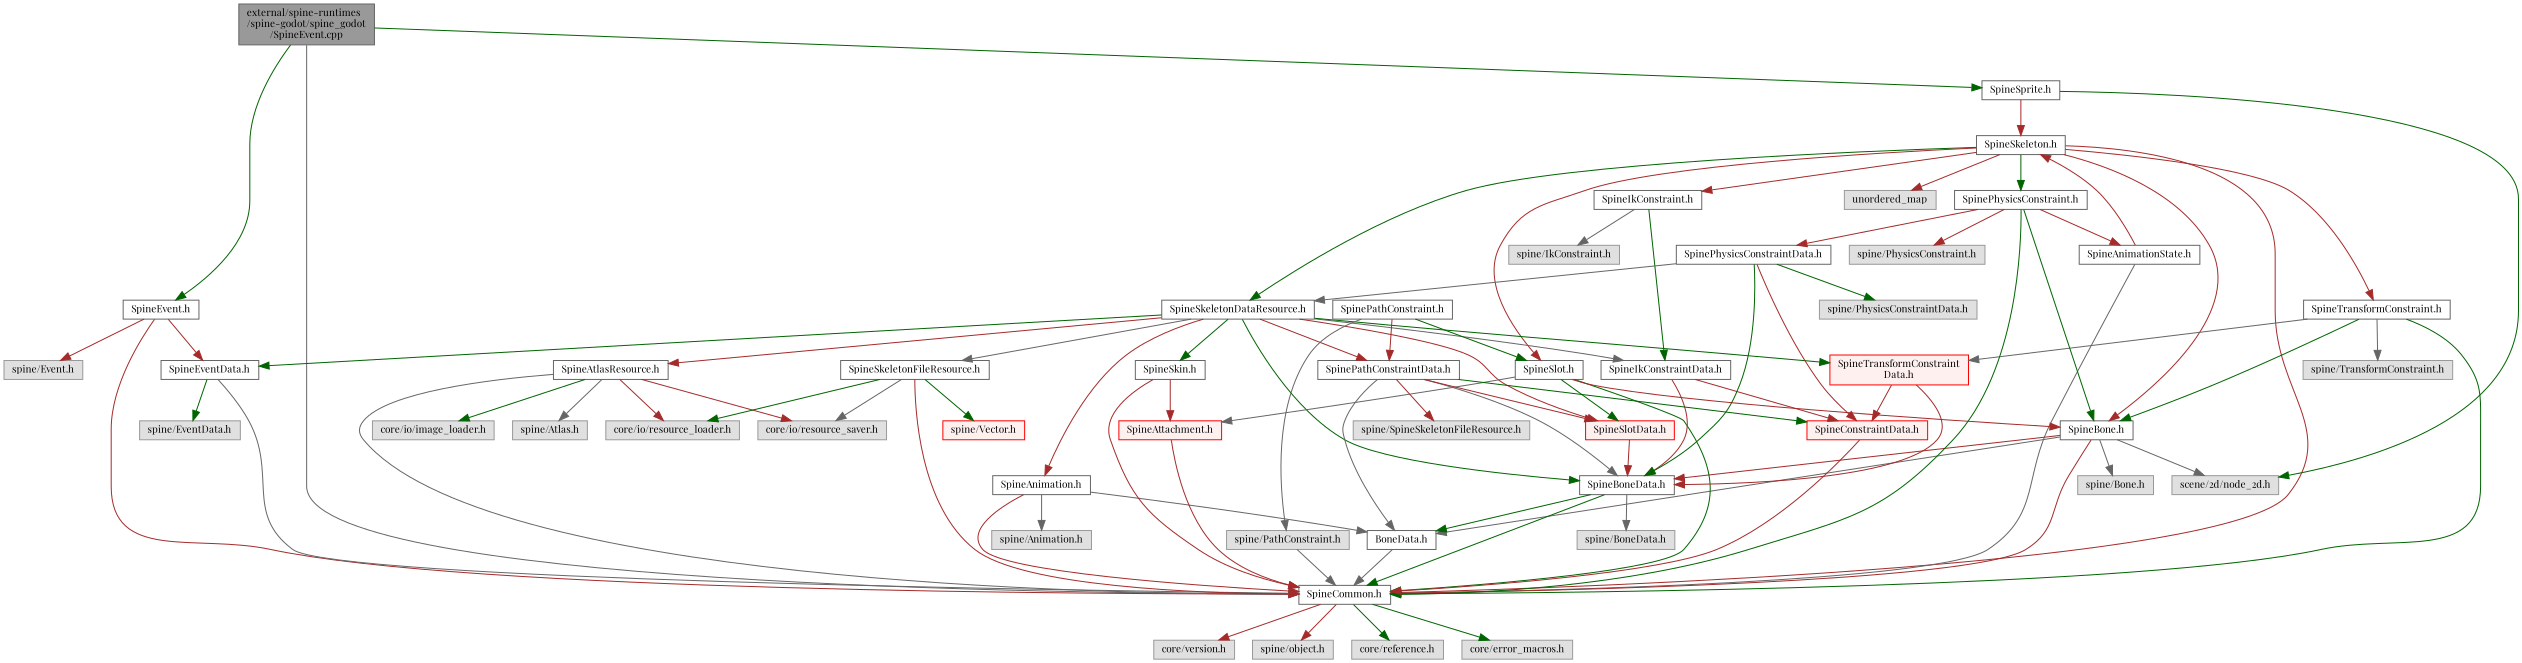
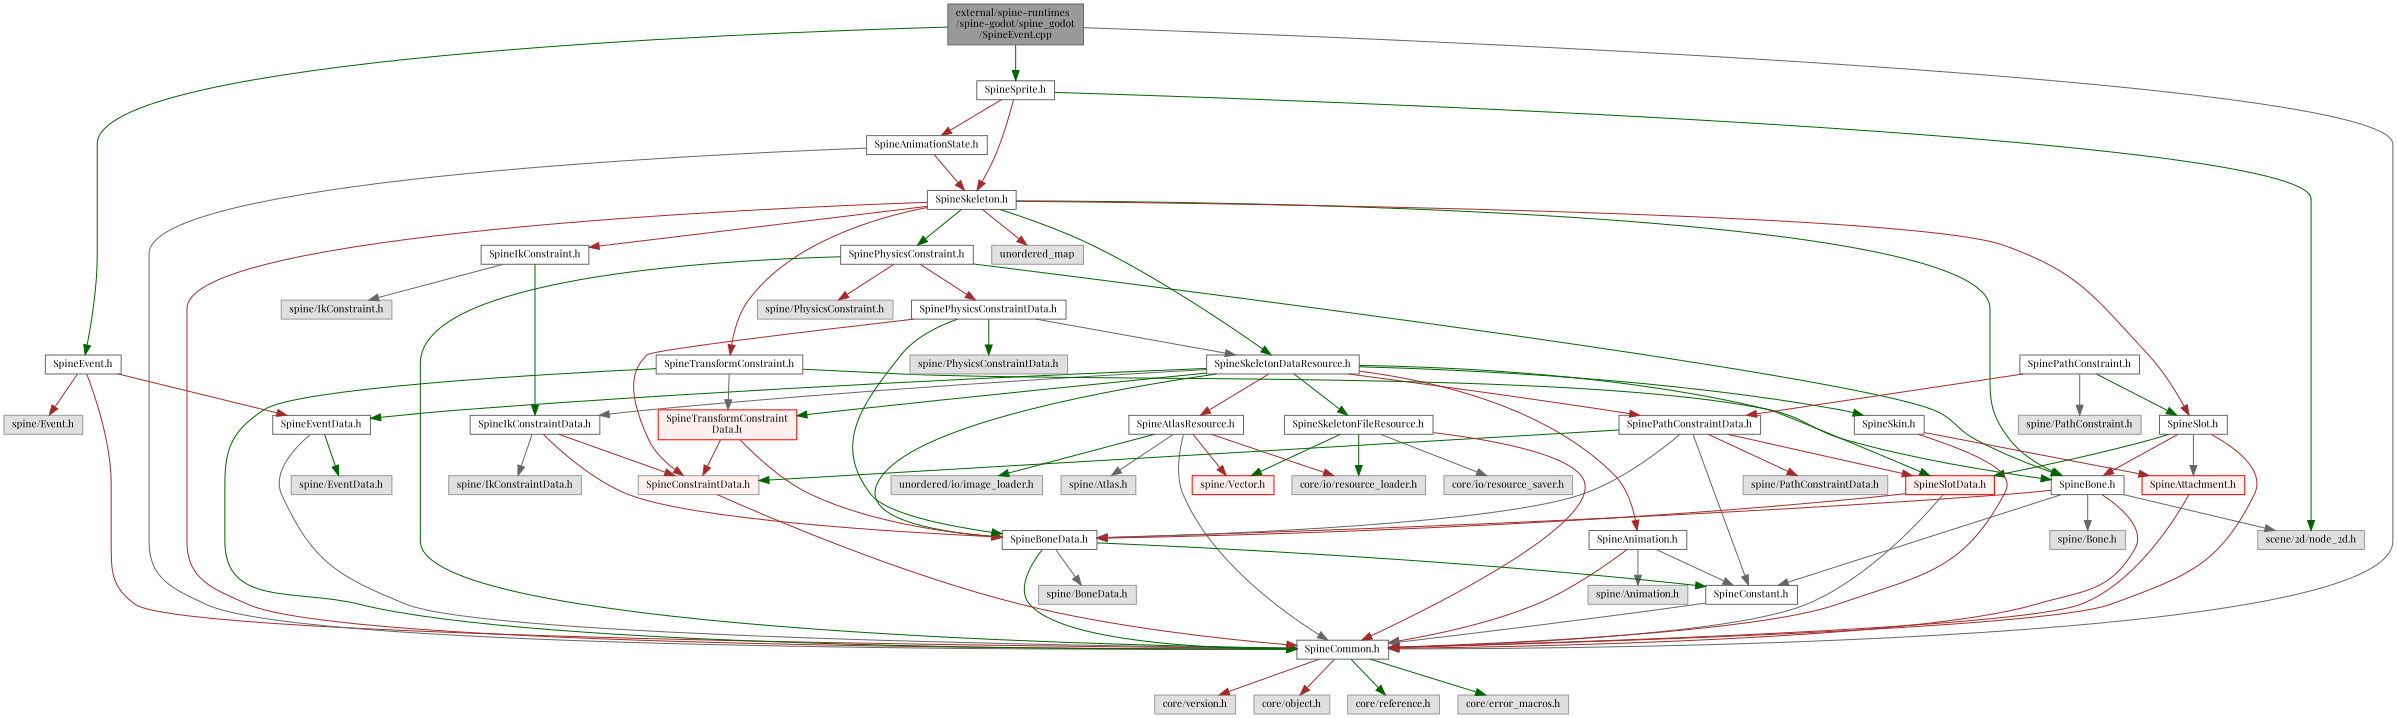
edge "SpinePhysicsConstraint.h" -> "SpineAnimationState.h": now "SpineSprite.h" -> "SpineAnimationState.h"
edge "SpineSkeleton.h" -> "SpineBone.h": color brown -> darkgreen
edge "SpineSkeletonDataResource.h" -> "SpineSkeletonFileResource.h": color gray40 -> darkgreen
edge "SpineSkeletonDataResource.h" -> "SpineSlotData.h": color brown -> darkgreen
node "spine/TransformConstraint.h": removed
edge "SpineAtlasResource.h" -> "core/io/resource_saver.h": now "SpineAtlasResource.h" -> "spine/Vector.h"
node "core/io/image_loader.h": label "core/io/image_loader.h" -> "unordered/io/image_loader.h"
node "spine/SpineSkeletonFileResource.h": label "spine/SpineSkeletonFileResource.h" -> "spine/PathConstraintData.h"
node "SpineConstraintData.h": color red -> grey60
node "spine/IkConstraintData.h": added
node "BoneData.h": label "BoneData.h" -> "SpineConstant.h"
edge "SpineSlot.h" -> "SpineCommon.h": color darkgreen -> brown
edge "spine/PathConstraint.h" -> "SpineCommon.h": now "SpineSlotData.h" -> "SpineCommon.h"
node "spine/object.h": label "spine/object.h" -> "core/object.h"
